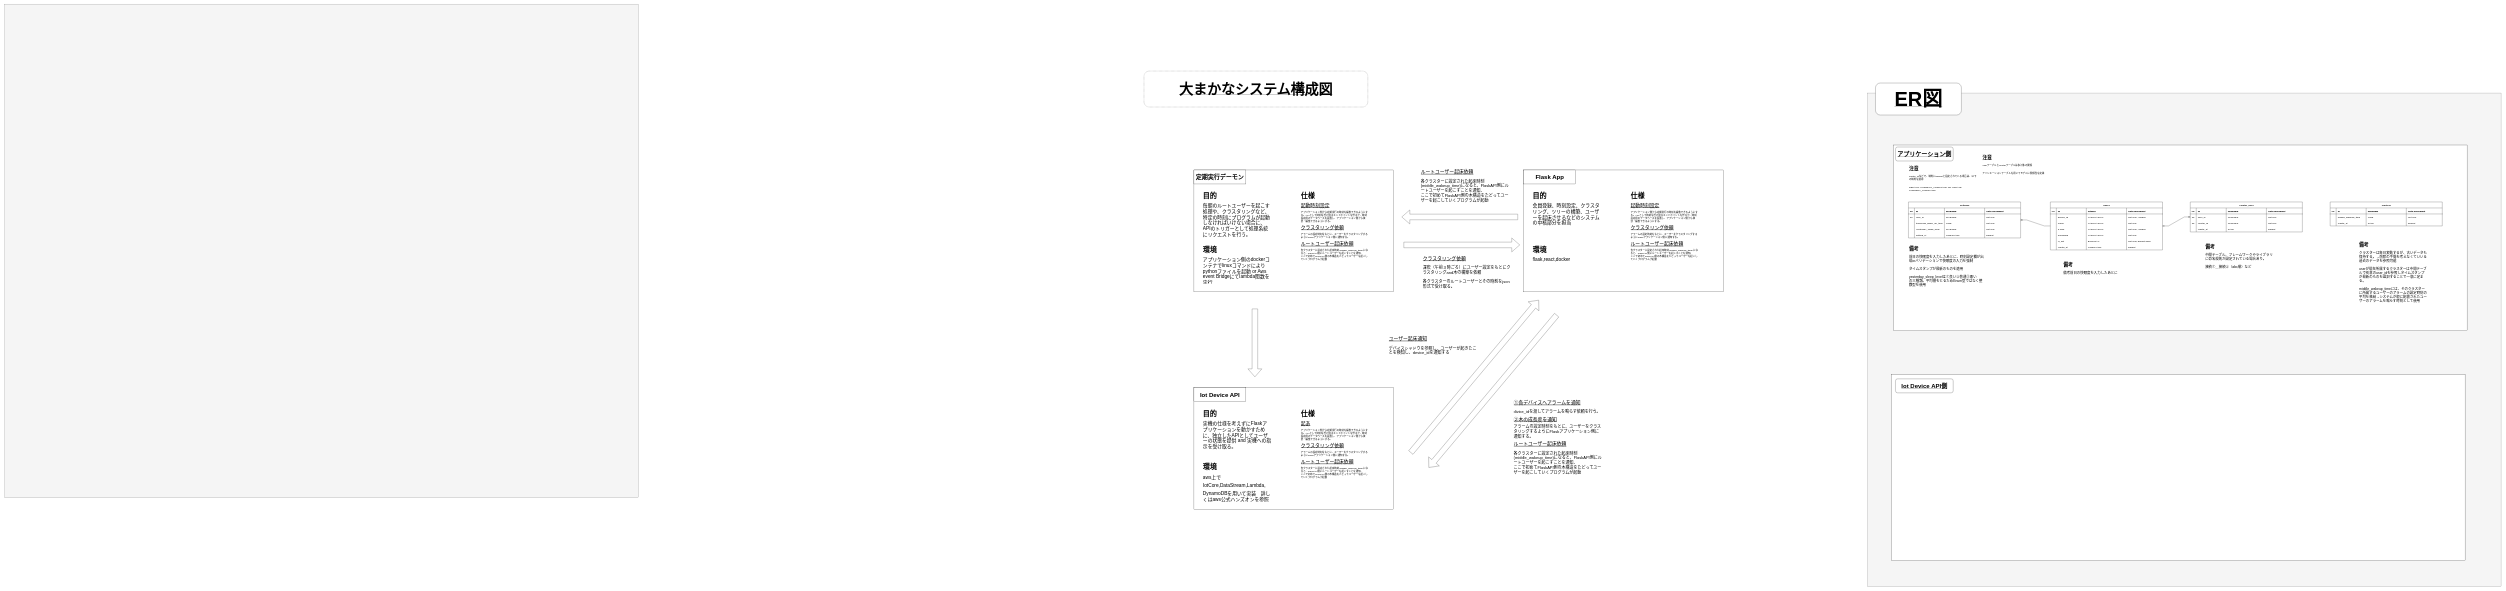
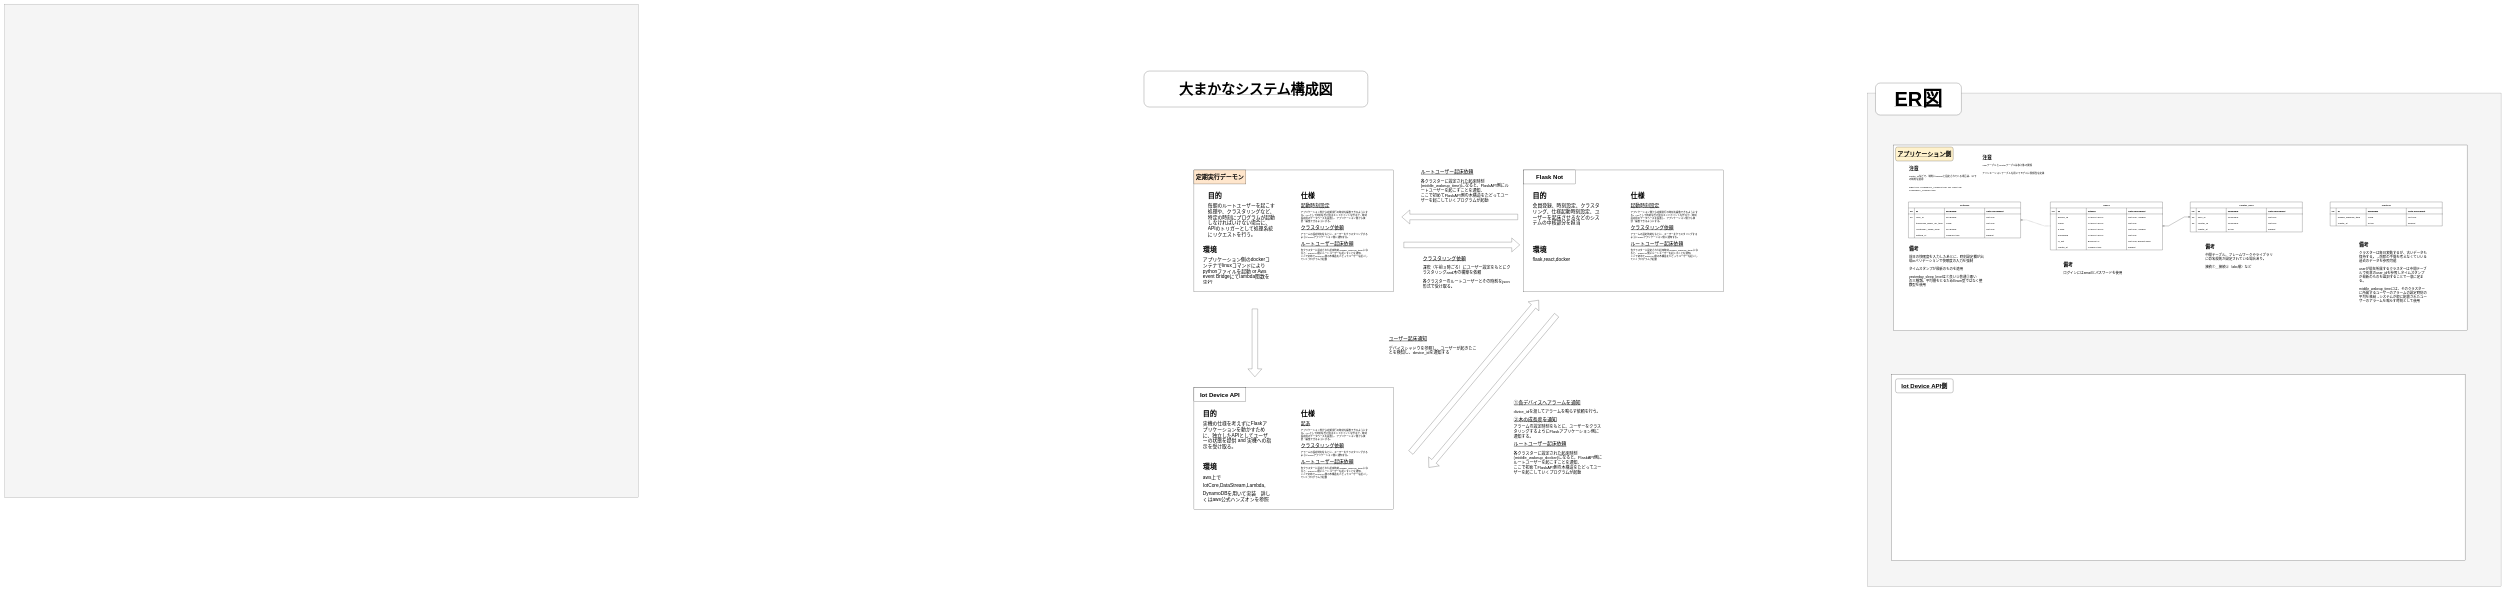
node "大まかなシステム構成図": style dashed -> solid
node "アプリケーション側": fillcolor #ffffff -> #fff2cc
node "定期実行デーモン": fillcolor #ffffff -> #ffe6cc
node "Flask App": label "Flask App" -> "Flask Not"
node "目的会員登録、時刻設定、クラスタリング、ツリーの構築、ユーザーを起床させるなどのシステムの中核部分を担当": label "目的会員登録、時刻設定、クラスタリング、ツリーの構築、ユーザーを起床させるなどのシステムの中核部分を担当" -> "目的会員登録、時刻設定、クラスタリング、仕様起動時刻設定、ユーザーを起床させるなどのシステムの中核部分を担当"
node "目的毎朝のルートユーザーを起こす処理や、クラスタリングなど、特定の時刻にプログラムが起動しなければいけない場合に、APIのトリガーとして処理系統にリクエストを行う。": moved (1237, 216) -> (1242, 216)
edge "users" -> "settings": style solid -> dashed
node "備考備考前日の快眠度を入力したあとに": label "備考備考前日の快眠度を入力したあとに" -> "備考ログインにはemailとパスワードを使用"
node "①各デバイスへアラームを通知divice_idを渡してアラームを鳴らす依頼を行う。 ②木の成長度を通知 アラームの設定時刻をもとに、ユーザーをクラスタリングするようにFlaskアプリケーション側に通知する。 ルートユーザー起床依頼 各クラスターに設定された起床時刻(middle_wakeup_time)になると、FlaskAPI側にルートユーザーを起こすことを通知、 ここで初めてFlaskAPI側の木構造をたどってユーザーを起こしていくプログラムが起動": label "①各デバイスへアラームを通知divice_idを渡してアラームを鳴らす依頼を行う。 ②木の成長度を通知 アラームの設定時刻をもとに、ユーザーをクラスタリングするようにFlaskアプリケーション側に通知する。 ルートユーザー起床依頼 各クラスターに設定された起床時刻(middle_wakeup_time)になると、FlaskAPI側にルートユーザーを起こすことを通知、 ここで初めてFlaskAPI側の木構造をたどってユーザーを起こしていくプログラムが起動" -> "①各デバイスへアラームを通知divice_idを渡してアラームを鳴らす依頼を行う。 ②木の成長度を通知 アラームの設定時刻をもとに、ユーザーをクラスタリングするようにFlaskアプリケーション側に通知する。 ルートユーザー起床依頼 各クラスターに設定された起床時刻(middle_wakeup_docker)になると、FlaskAPI側にルートユーザーを起こすことを通知、 ここで初めてFlaskAPI側の木構造をたどってユーザーを起こしていくプログラムが起動"
